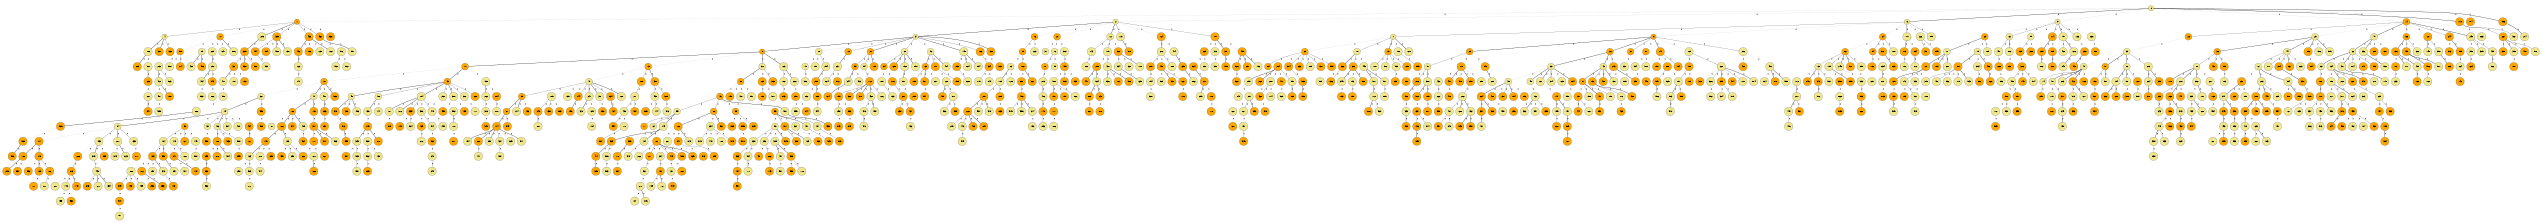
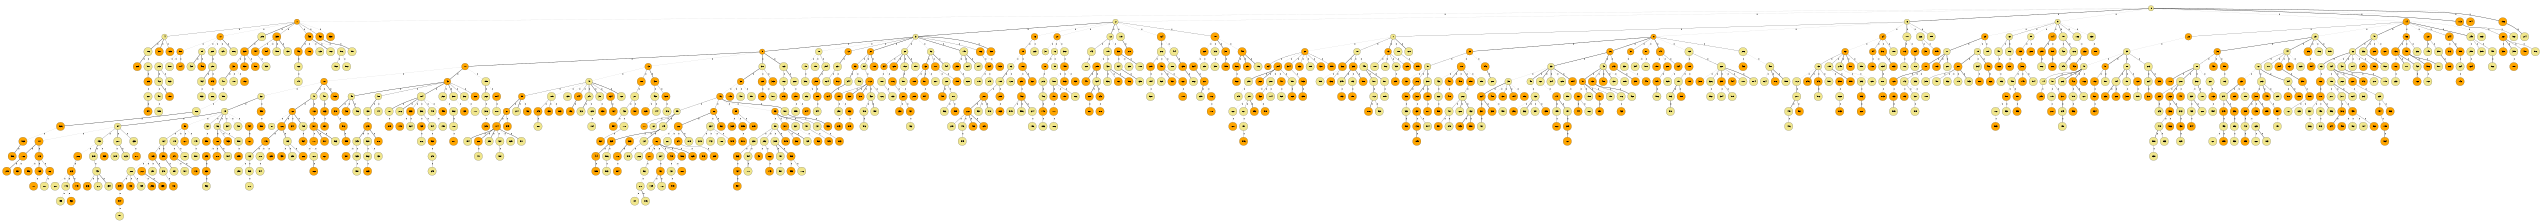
node "468": fillcolor orange -> khaki
